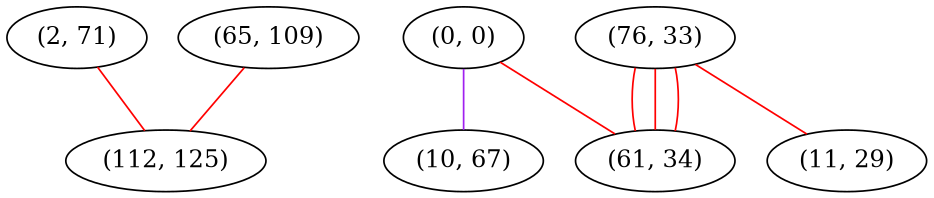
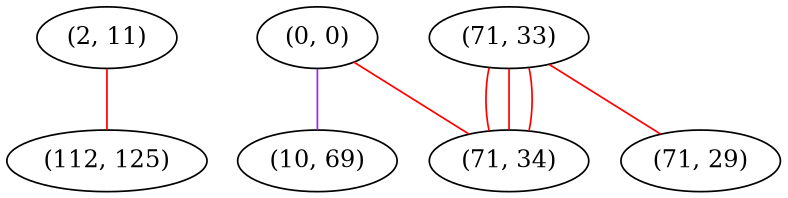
node "(2, 71)": label "(2, 71)" -> "(2, 11)"
node "(65, 109)": removed
node "(76, 33)": label "(76, 33)" -> "(71, 33)"
node "(10, 67)": label "(10, 67)" -> "(10, 69)"
node "(61, 34)": label "(61, 34)" -> "(71, 34)"
node "(11, 29)": label "(11, 29)" -> "(71, 29)"
